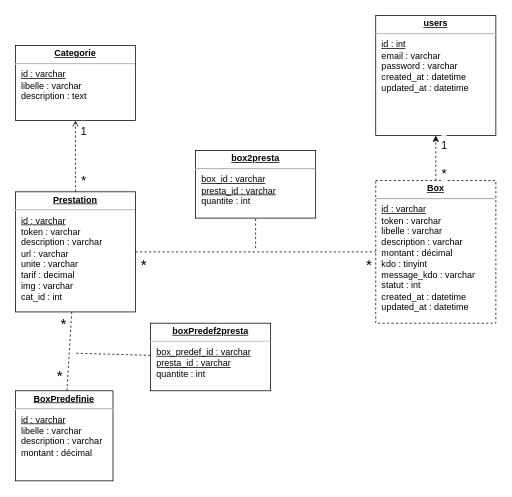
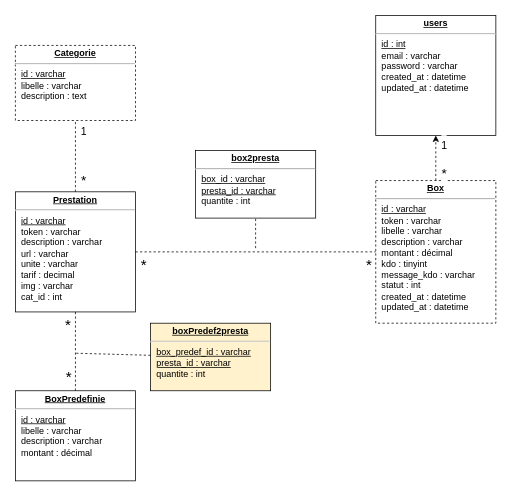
node "Categorie id : varchar libelle : varchar description : text": style solid -> dashed
edge "Prestation id : varchar token : varchar description : varchar url : varchar unite : varchar tarif : decimal img : varchar cat_id : int" -> "Categorie id : varchar libelle : varchar description : text": arrowhead open -> none
node "boxPredef2presta box_predef_id : varchar presta_id : varchar quantite : int": fillcolor #ffffff -> #fff2cc
node "BoxPredefinie id : varchar libelle : varchar description : varchar montant : décimal": size 98x90 -> 120x90
